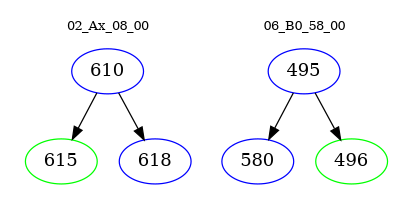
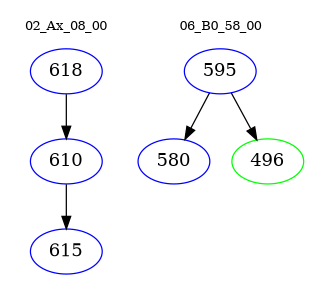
node "495": label "495" -> "595"
edge "610" -> "618": reversed
node "615": color green -> blue
